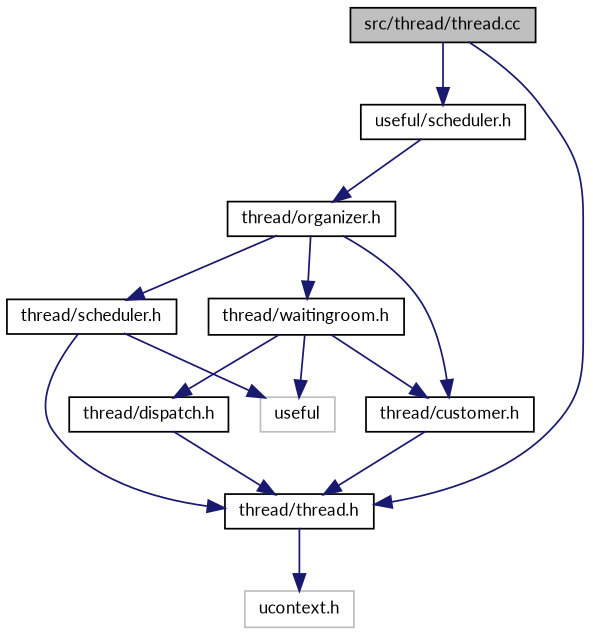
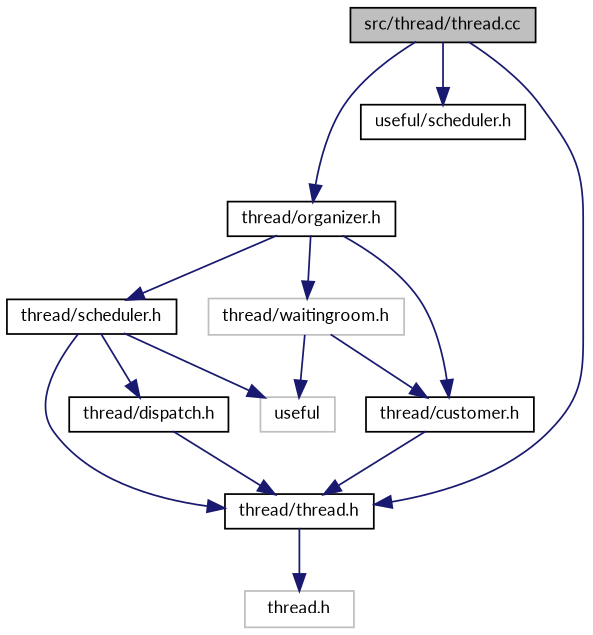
edge "useful/scheduler.h" -> "thread/organizer.h": now "src/thread/thread.cc" -> "thread/organizer.h"
node "thread/waitingroom.h": color black -> grey75
edge "thread/waitingroom.h" -> "thread/dispatch.h": now "thread/scheduler.h" -> "thread/dispatch.h"
node "ucontext.h": label "ucontext.h" -> "thread.h"
